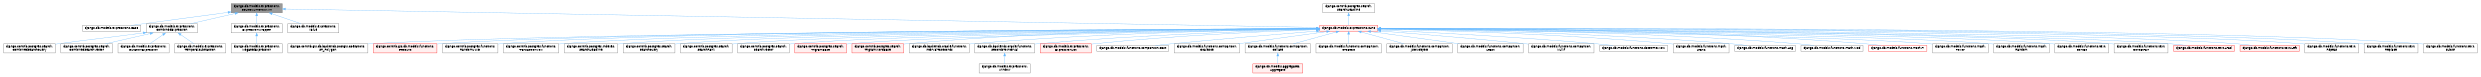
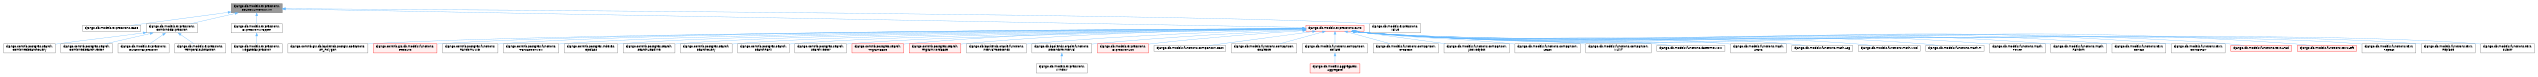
edge "django.db.models.expressions.Func" -> "django.contrib.postgres.search. SearchHeadline": reversed
node "django.contrib.postgres.indexes. SearchHeadline": label "django.contrib.postgres.indexes. SearchHeadline" -> "django.contrib.postgres.indexes. OpClass"
node "django.db.models.functions.math.Pi": color red -> gray40
